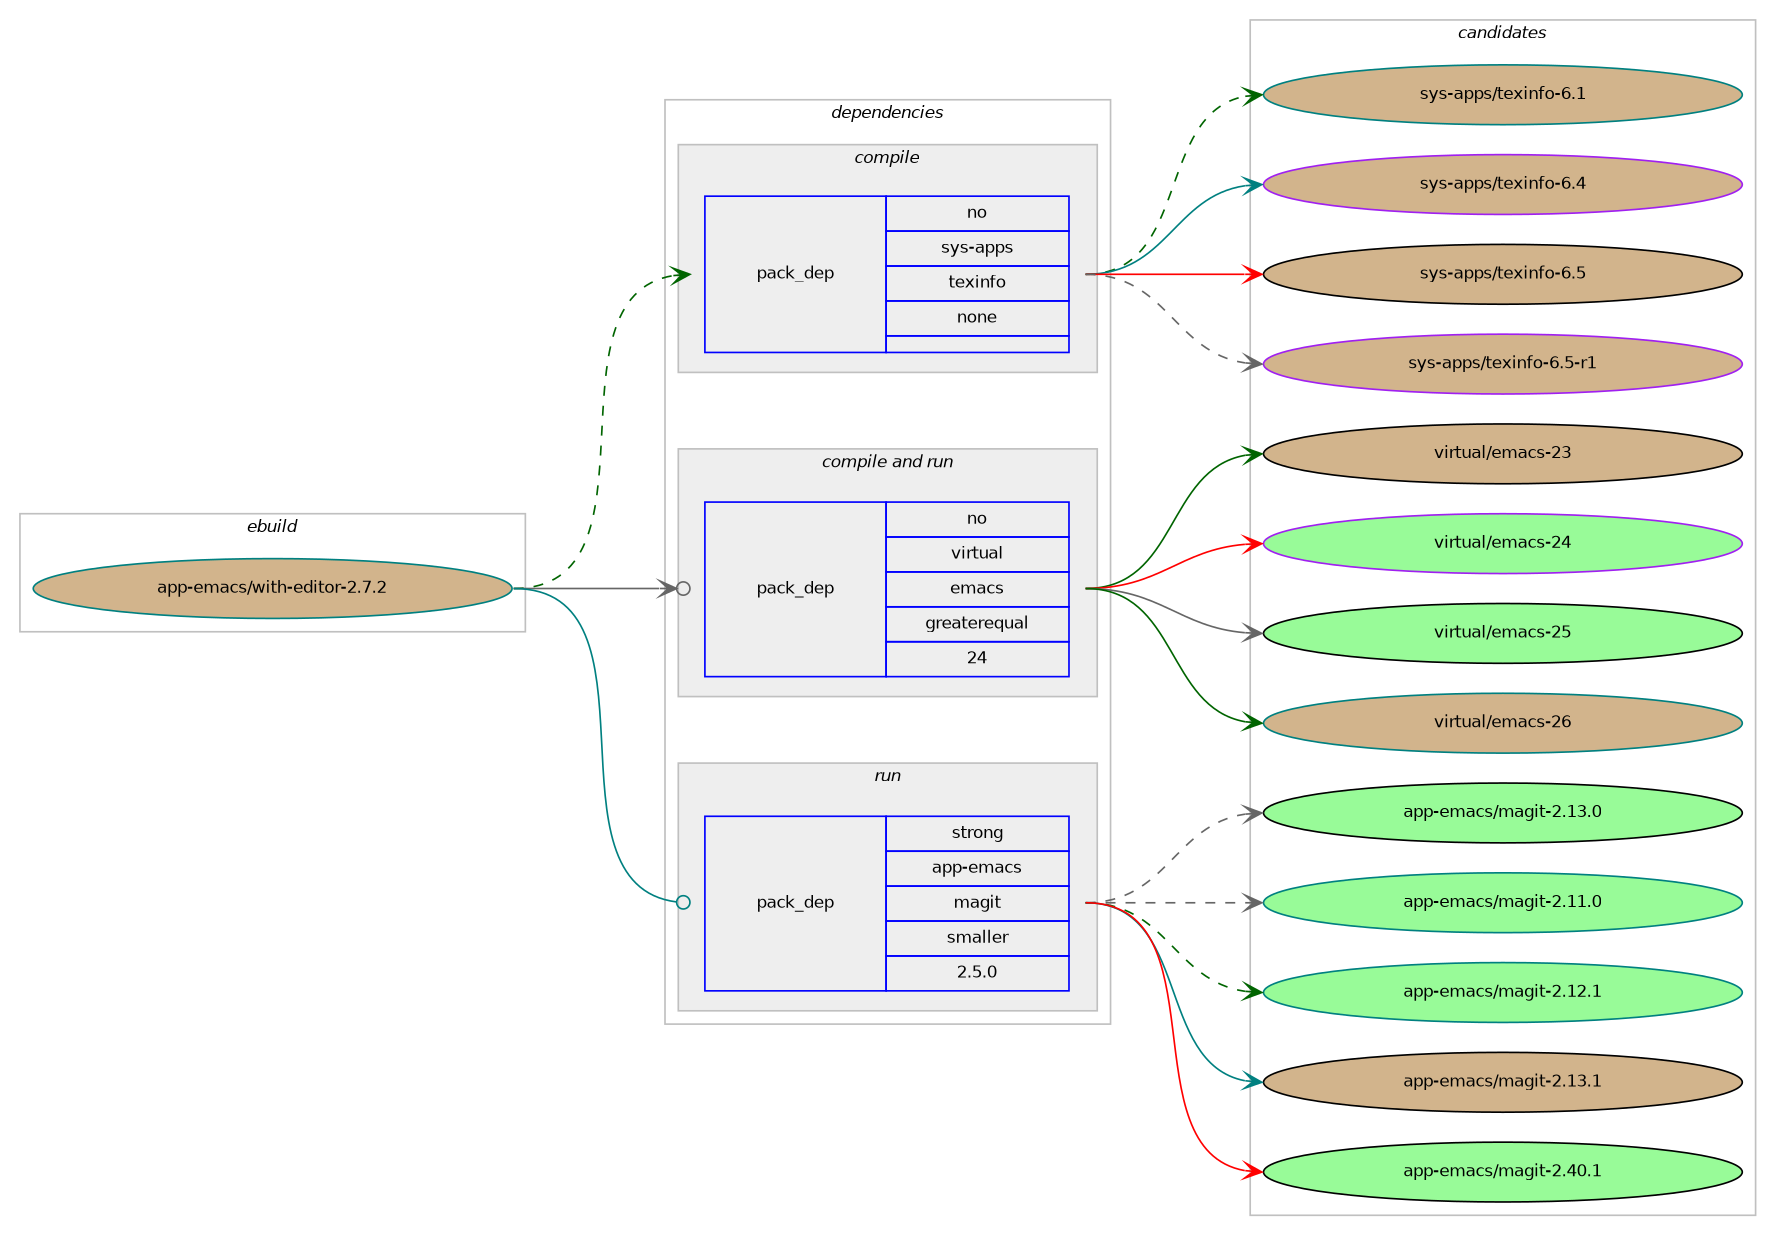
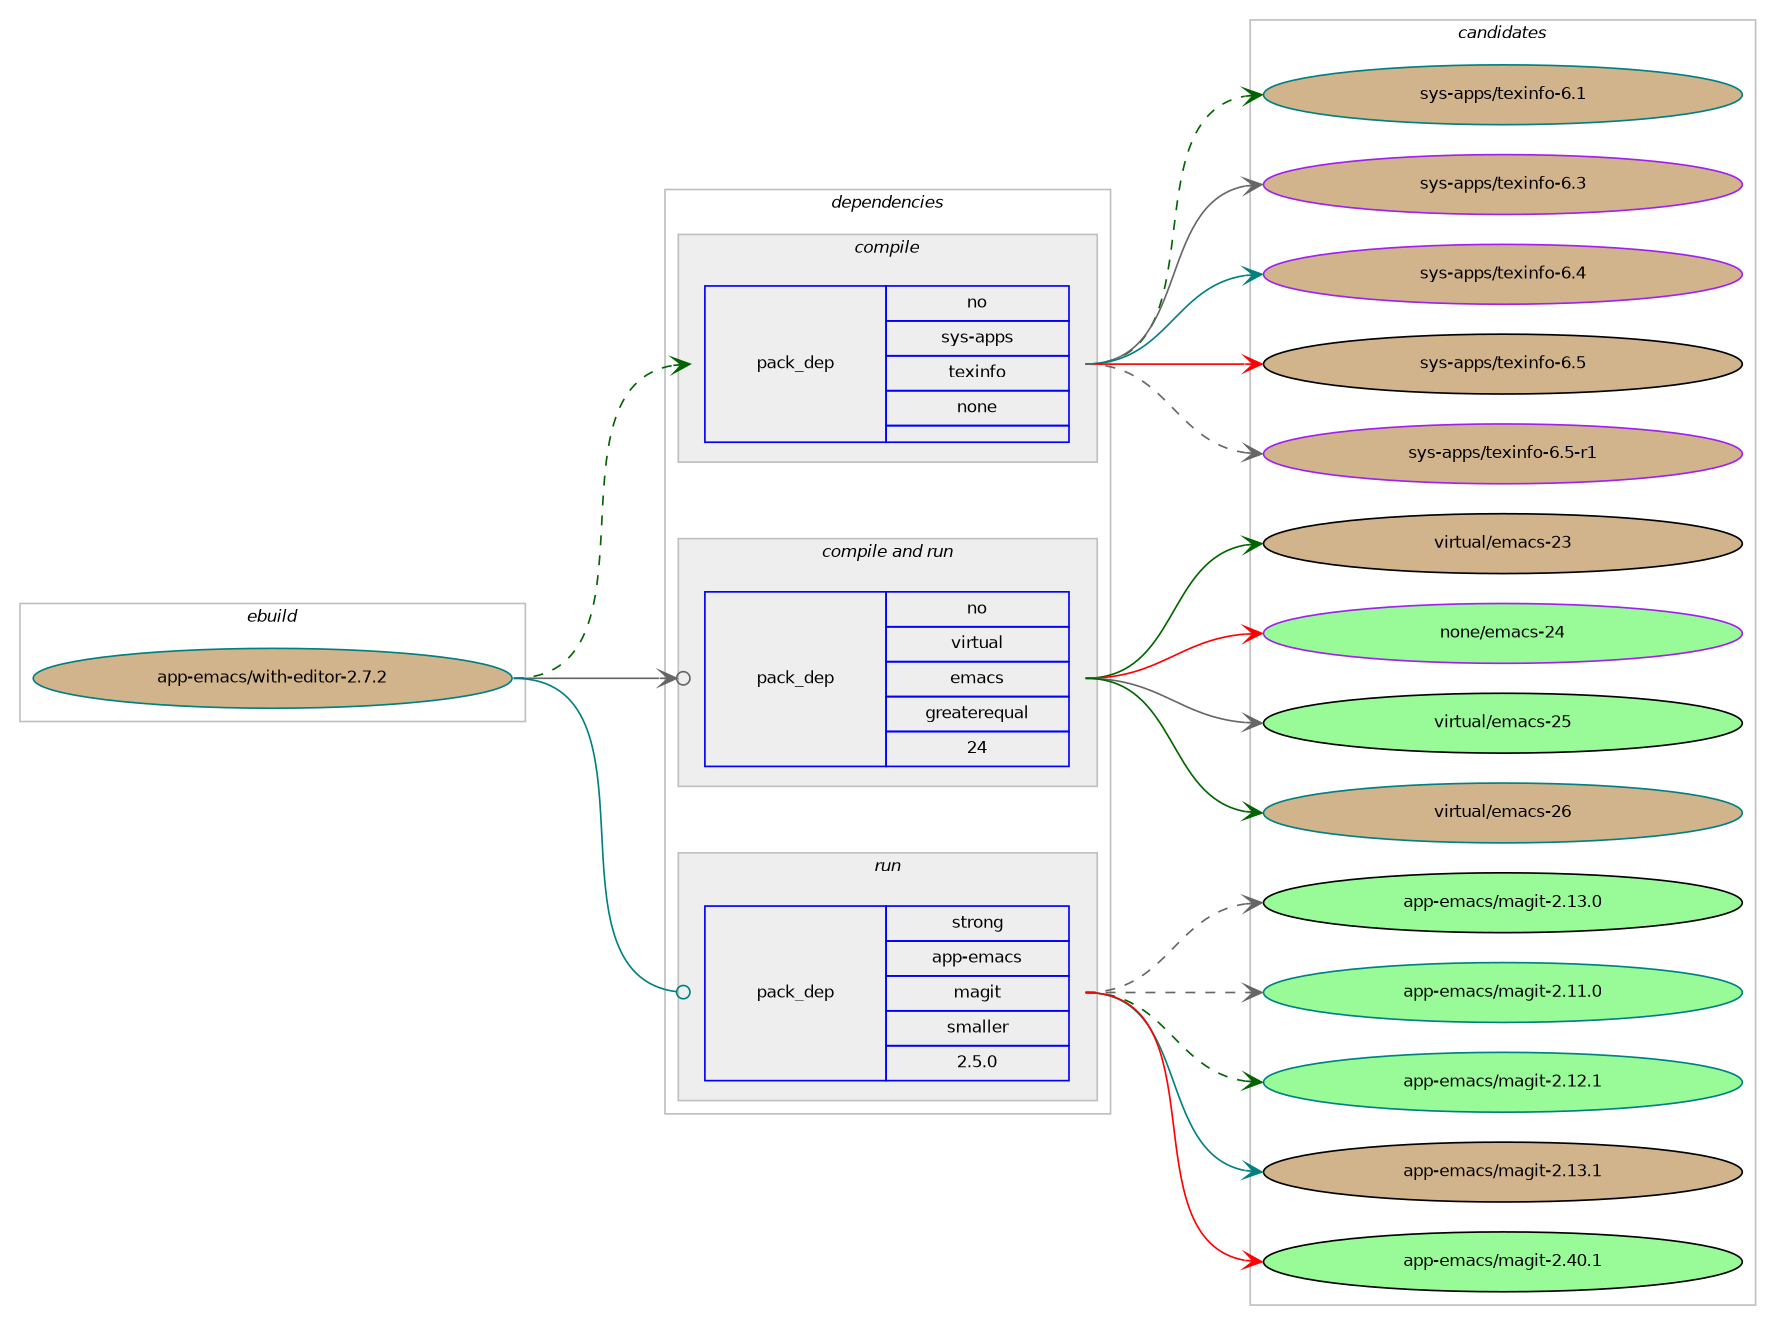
node "sys-apps/texinfo-6.3": added
node "virtual/emacs-24": label "virtual/emacs-24" -> "none/emacs-24"
